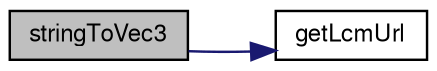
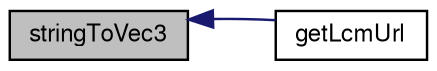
edge "stringToVec3" -> "getLcmUrl": reversed
